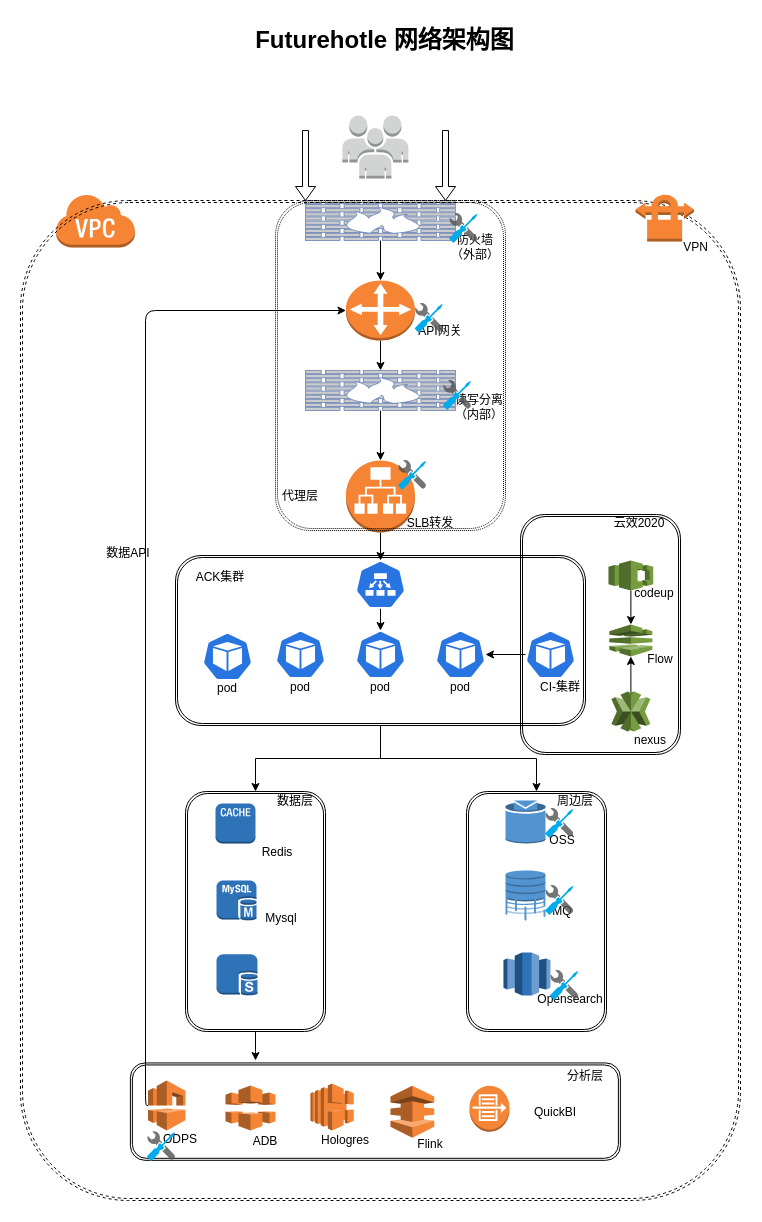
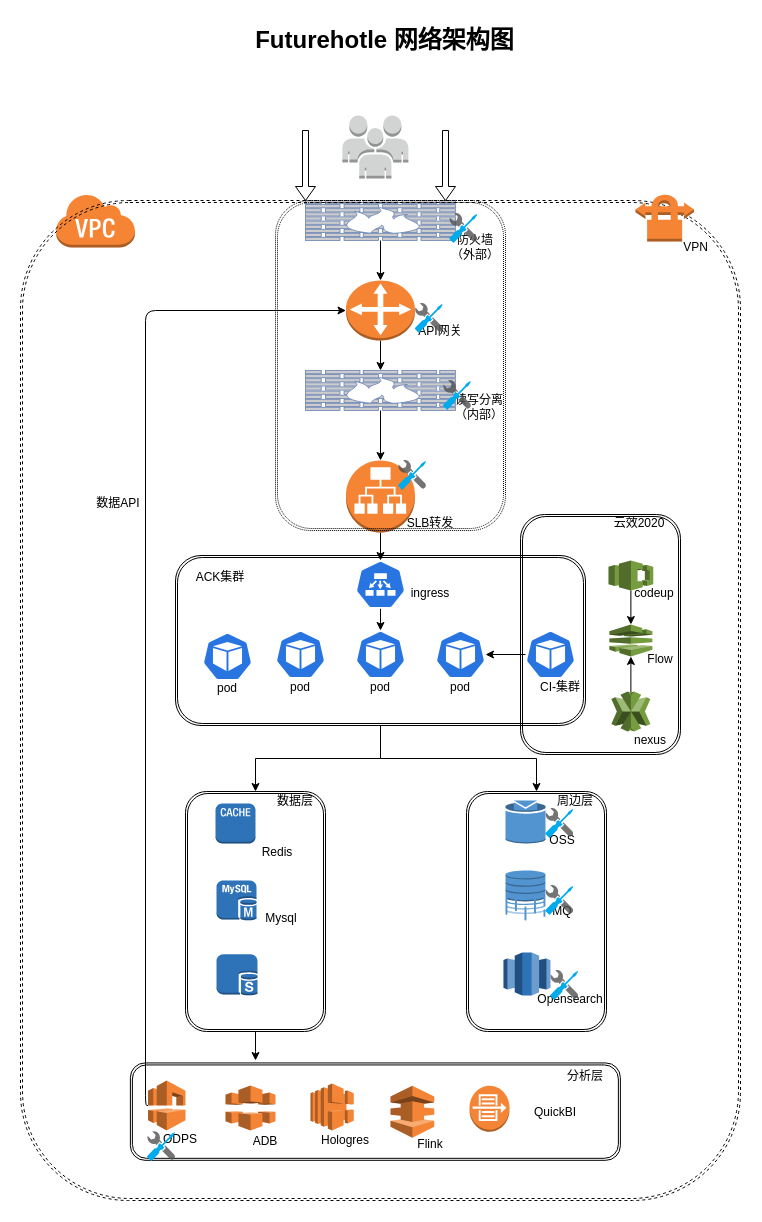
node "代理层": removed
node "数据API": moved (128, 554) -> (118, 504)
node "ingress": added
